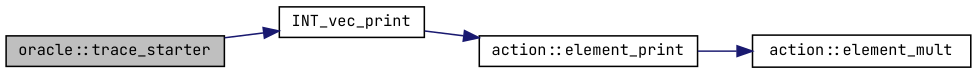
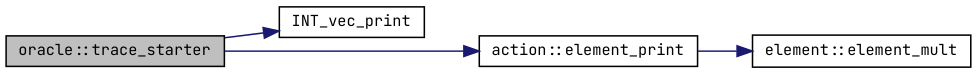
edge "INT_vec_print" -> "action::element_print": now "oracle::trace_starter" -> "action::element_print"
node "action::element_mult": label "action::element_mult" -> "element::element_mult"
